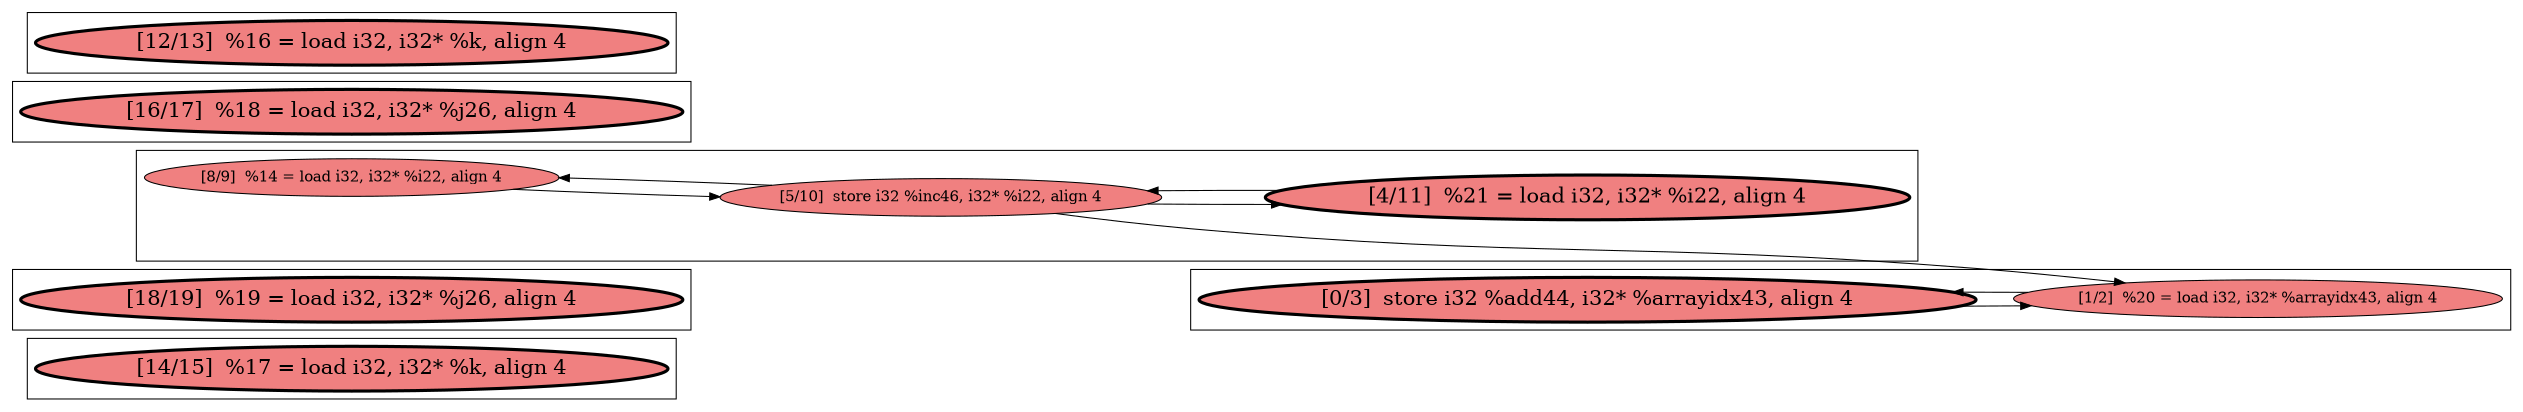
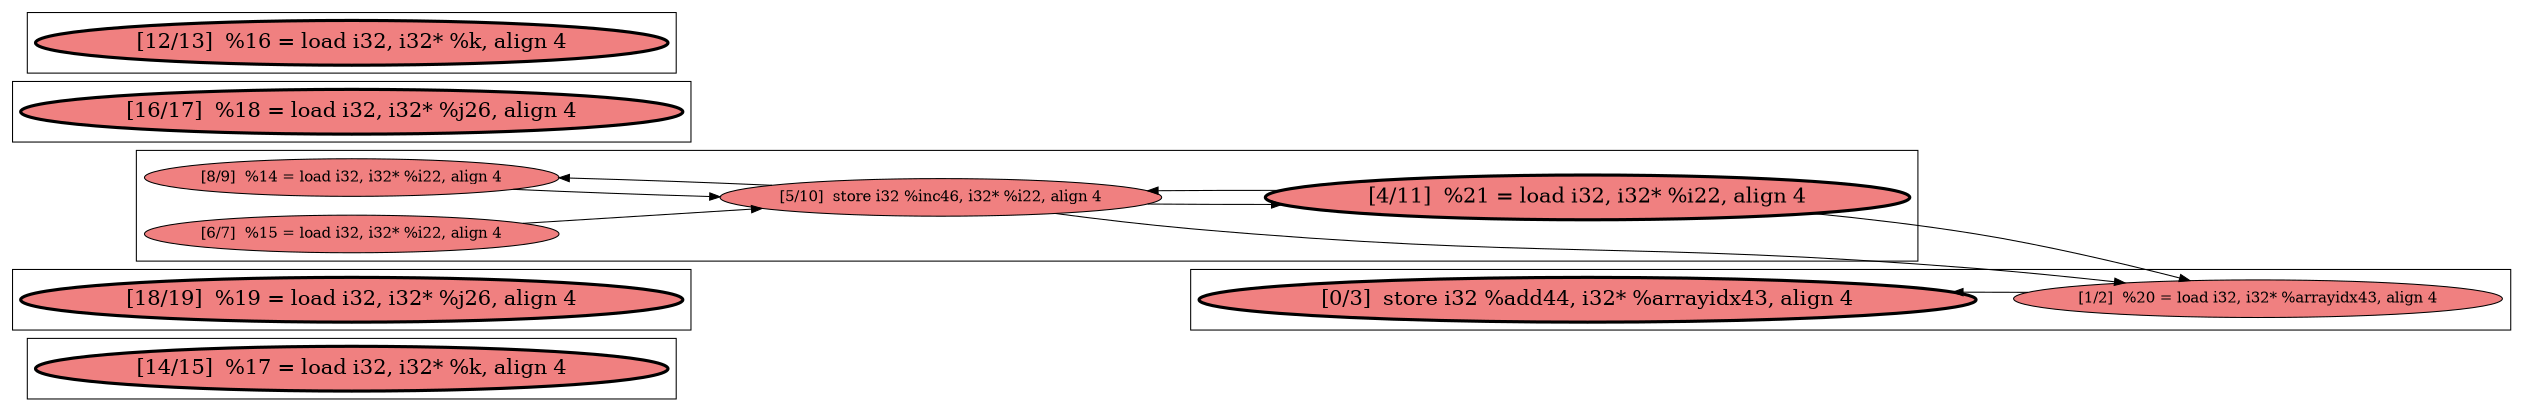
node "[6/7]  %15 = load i32, i32* %i22, align 4": added
edge "[0/3]  store i32 %add44, i32* %arrayidx43, align 4" -> "[1/2]  %20 = load i32, i32* %arrayidx43, align 4": now "[4/11]  %21 = load i32, i32* %i22, align 4" -> "[1/2]  %20 = load i32, i32* %arrayidx43, align 4"
